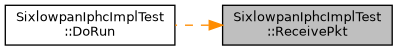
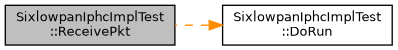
edge "SixlowpanIphcImplTest ::DoRun" -> "SixlowpanIphcImplTest ::ReceivePkt": reversed
